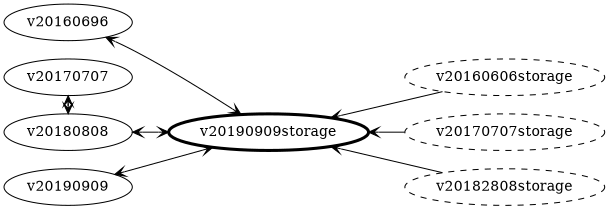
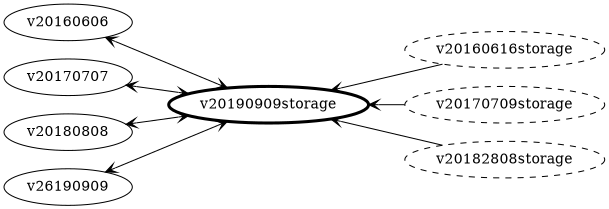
node "v20160696": label "v20160696" -> "v20160606"
node "v20160606storage": label "v20160606storage" -> "v20160616storage"
edge "v20170707" -- "v20180808": now "v20170707" -- "v20190909storage"
node "v20170707storage": label "v20170707storage" -> "v20170709storage"
node "v20190909": label "v20190909" -> "v26190909"
